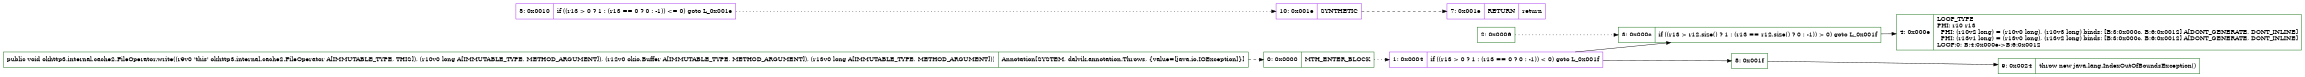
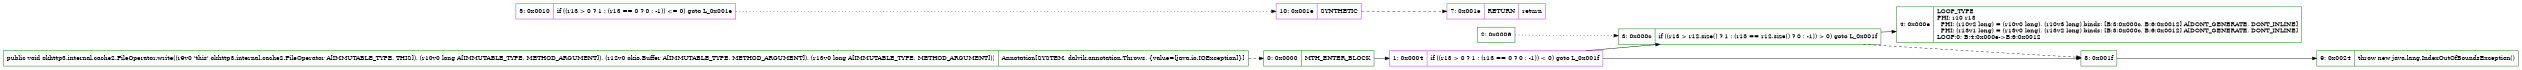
edge "3: 0x000c" -> "8: 0x001f": added
edge "0: 0x0000" -> "1: 0x0004": style dotted -> solid
